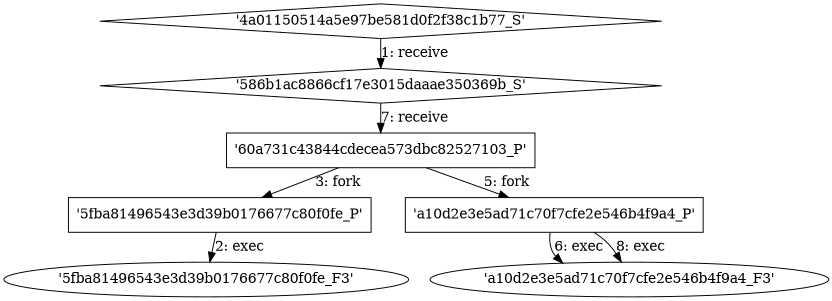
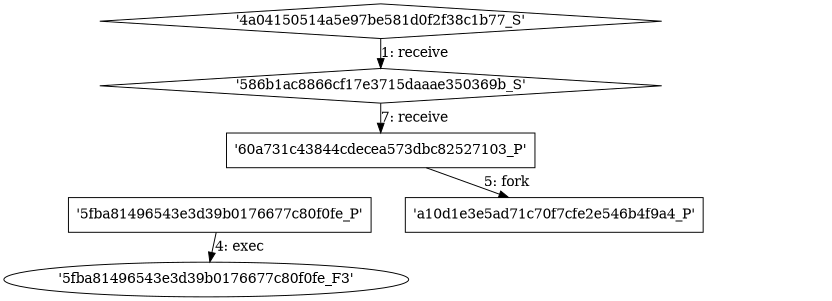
node "'4a01150514a5e97be581d0f2f38c1b77_S'": label "'4a01150514a5e97be581d0f2f38c1b77_S'" -> "'4a04150514a5e97be581d0f2f38c1b77_S'"
node "'586b1ac8866cf17e3015daaae350369b_S'": label "'586b1ac8866cf17e3015daaae350369b_S'" -> "'586b1ac8866cf17e3715daaae350369b_S'"
edge "'60a731c43844cdecea573dbc82527103_P'" -> "'5fba81496543e3d39b0176677c80f0fe_P'": removed, label "3: fork"
node "'a10d2e3e5ad71c70f7cfe2e546b4f9a4_P'": label "'a10d2e3e5ad71c70f7cfe2e546b4f9a4_P'" -> "'a10d1e3e5ad71c70f7cfe2e546b4f9a4_P'"
edge "'5fba81496543e3d39b0176677c80f0fe_P'" -> "'5fba81496543e3d39b0176677c80f0fe_F3'": label "2: exec" -> "4: exec"
node "'a10d2e3e5ad71c70f7cfe2e546b4f9a4_F3'": removed
